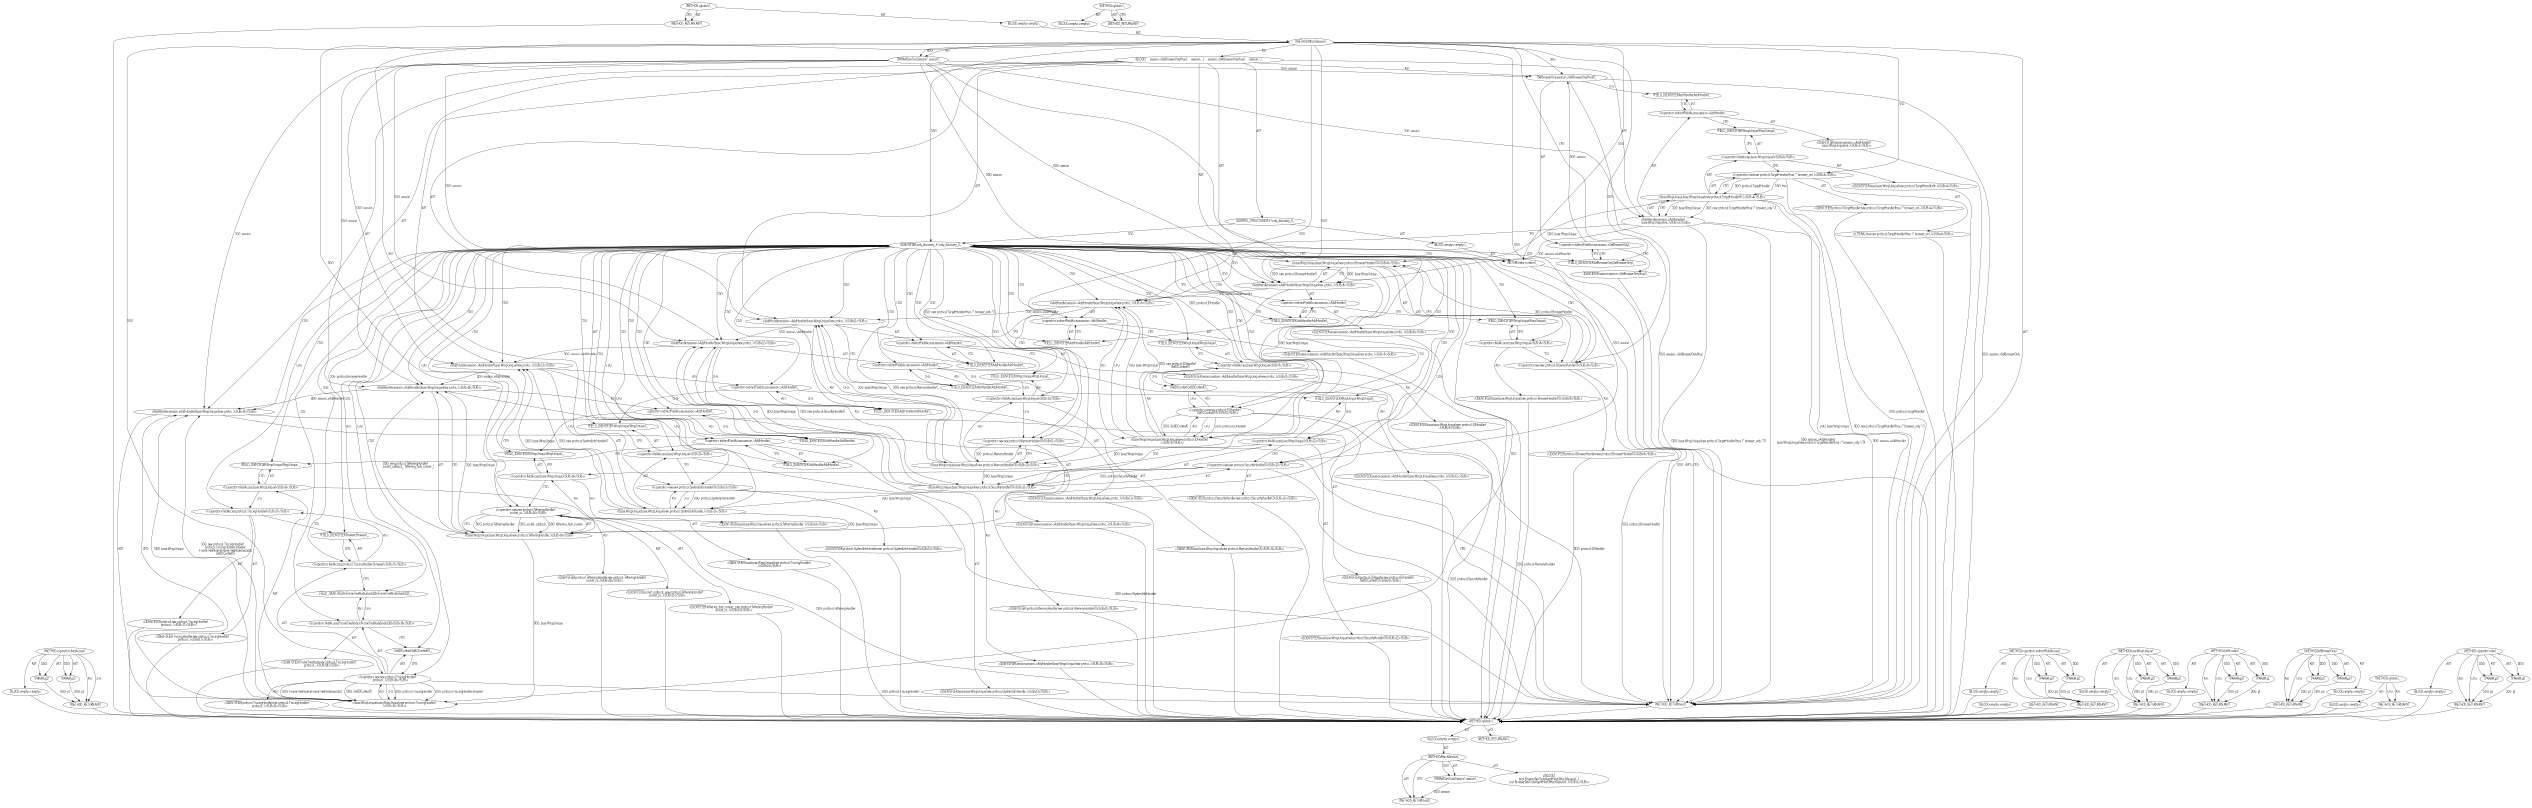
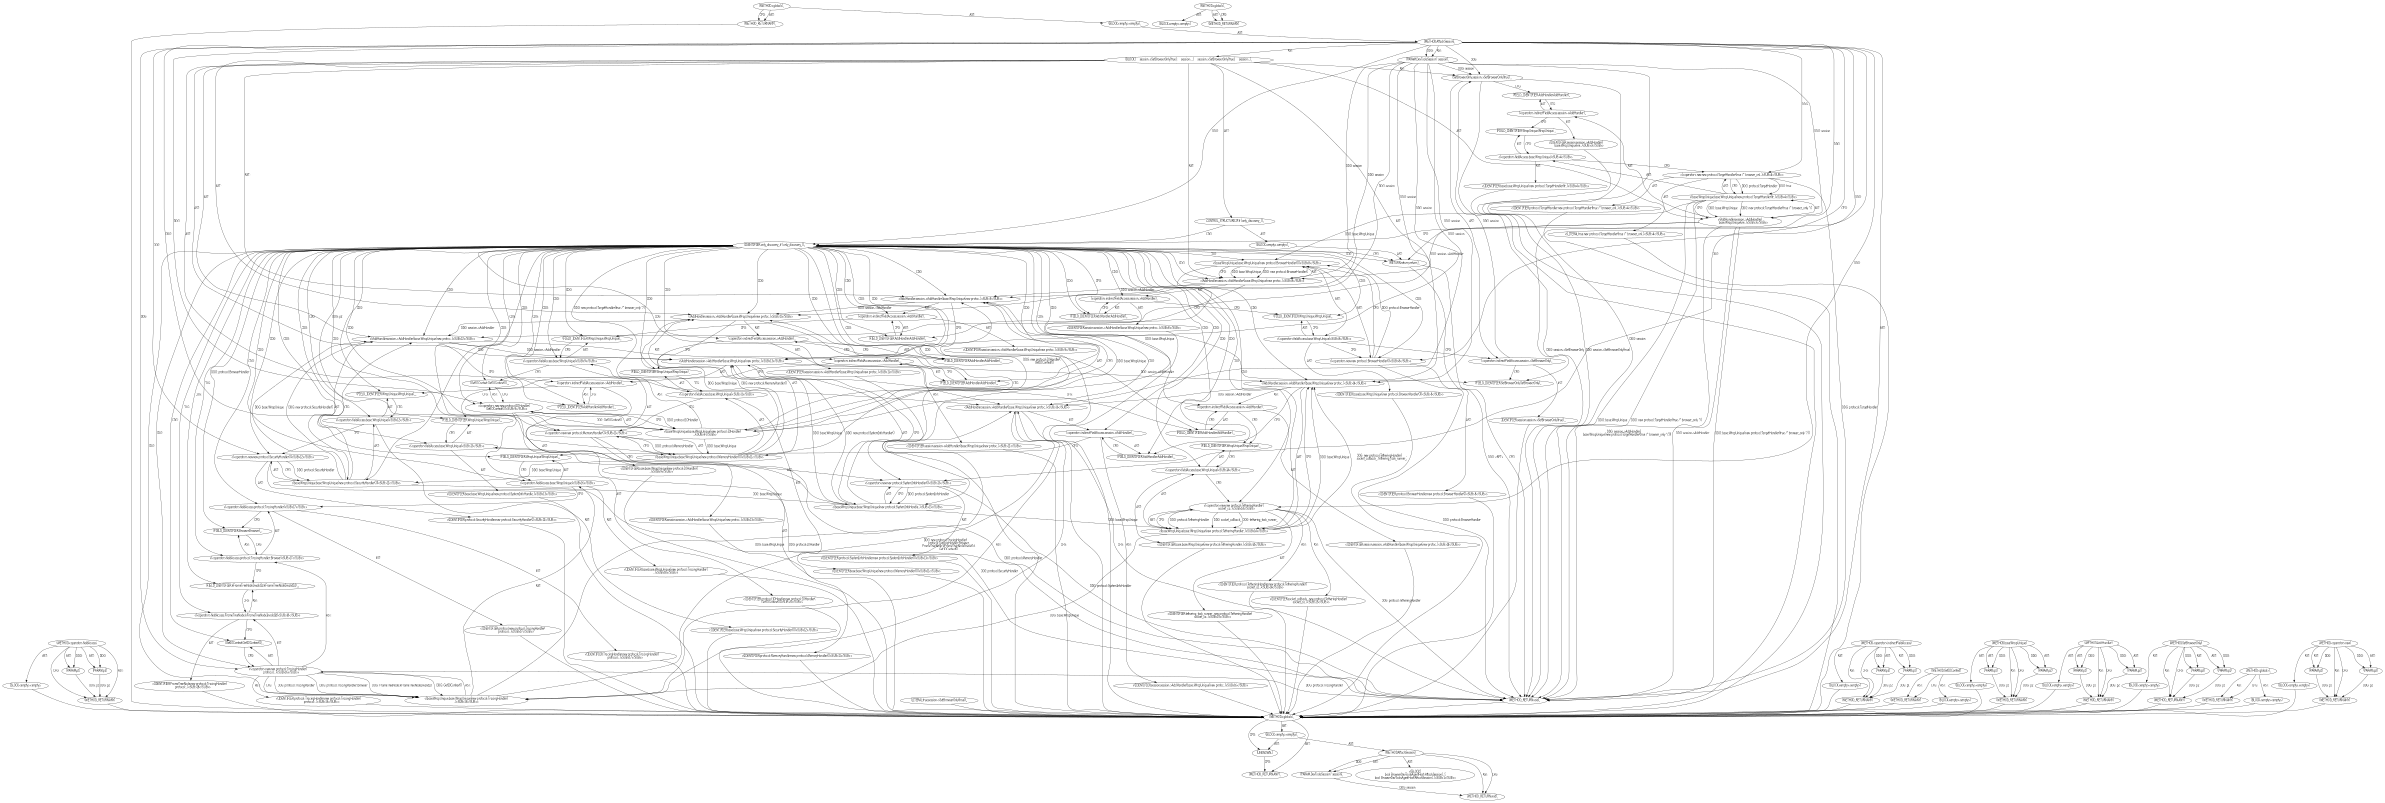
edge "(<operator>.indirectFieldAccess,session->SetBrowserOnly)" -> "(IDENTIFIER,session,session->SetBrowserOnly(true))": label "CFG: " -> "AST: "
edge "(IDENTIFIER,only_discovery_,if (only_discovery_))" -> "<(<operator>.fieldAccess,base::WrapUnique)<SUB>16</SUB>>": added, label "CDG:"
edge "(FIELD_IDENTIFIER,SetBrowserOnly,SetBrowserOnly)" -> "(<operator>.indirectFieldAccess,session->SetBrowserOnly)": now "<(<operator>.fieldAccess,base::WrapUnique)<SUB>8</SUB>>" -> "(<operator>.indirectFieldAccess,session->SetBrowserOnly)"
edge "(IDENTIFIER,only_discovery_,if (only_discovery_))" -> "<(<operator>.fieldAccess,base::WrapUnique)<SUB>9</SUB>>": label "DDG: protocol::IOHandler" -> "CDG: "
edge "(IDENTIFIER,only_discovery_,if (only_discovery_))" -> "<(<operator>.fieldAccess,base::WrapUnique)<SUB>13</SUB>>": label "AST: " -> "CDG: "
edge "(IDENTIFIER,only_discovery_,if (only_discovery_))" -> "<(<operator>.fieldAccess,base::WrapUnique)<SUB>12</SUB>>": label "CDG: " -> "DDG: p2"
edge "<(<operator>.fieldAccess,base::WrapUnique)<SUB>12</SUB>>" -> "<(<operator>.fieldAccess,base::WrapUnique)<SUB>14</SUB>>": now "(IDENTIFIER,only_discovery_,if (only_discovery_))" -> "<(<operator>.fieldAccess,base::WrapUnique)<SUB>14</SUB>>"
node "(METHOD,GetIOContext)": added
node "(LITERAL,true,session->SetBrowserOnly(true))": added
node "(UNKNOWN,,)": added
